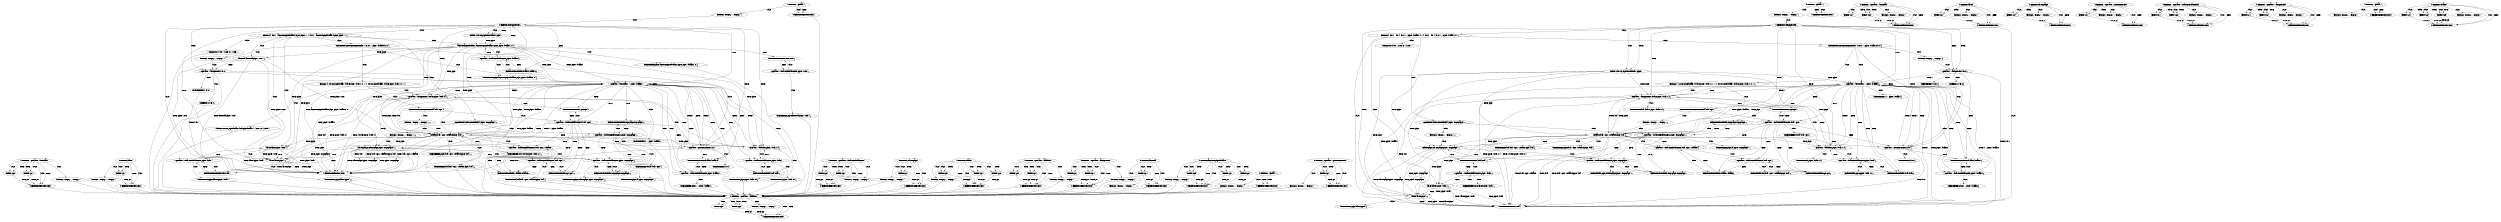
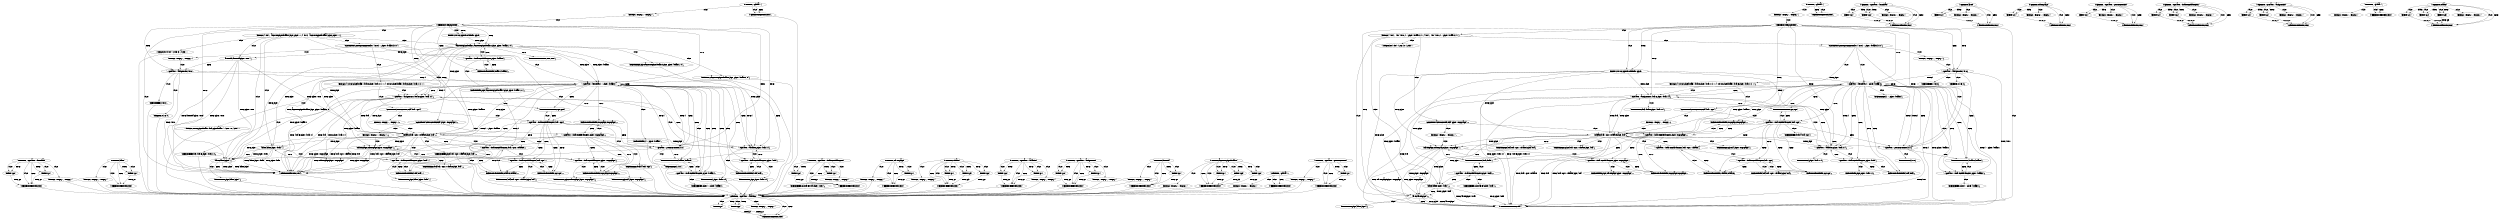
node "(<operator>.indirectFieldAccess,pipe->user)": removed
node "(LITERAL,0,account_pipe_buffers(pipe, pipe->buffers, 0))": added
